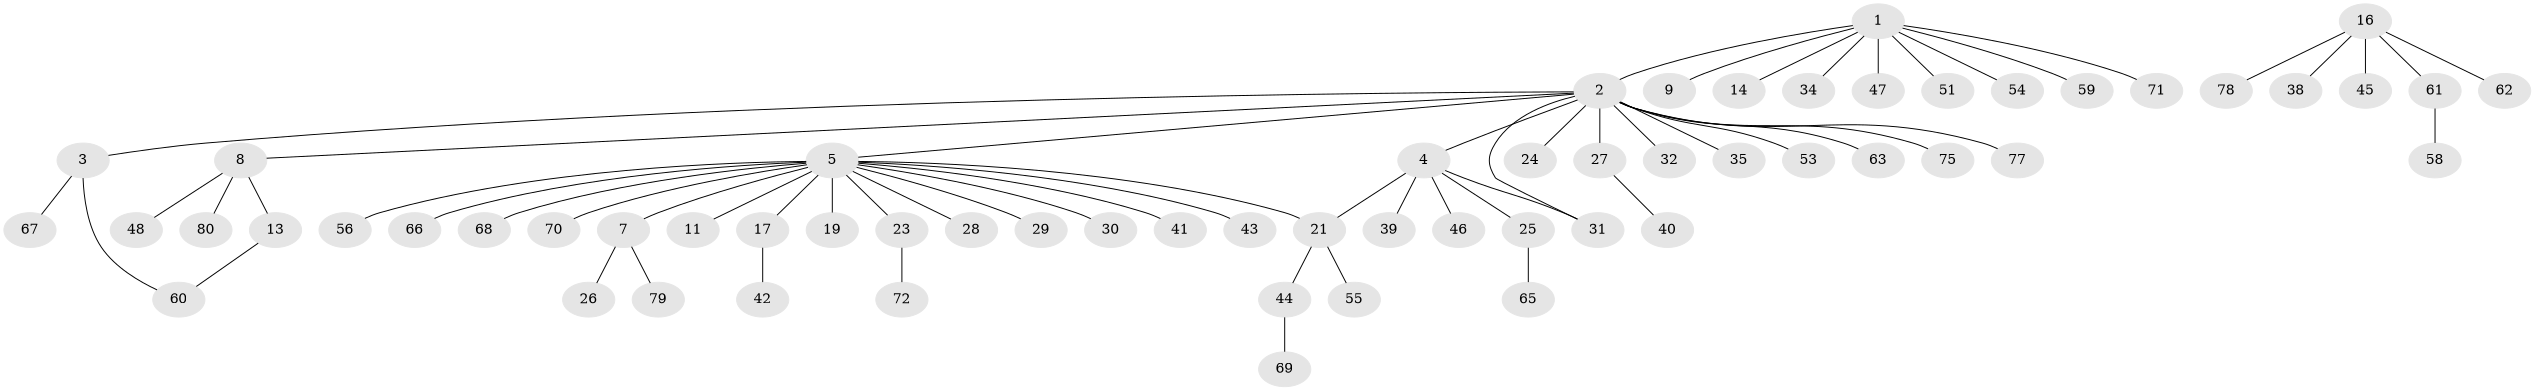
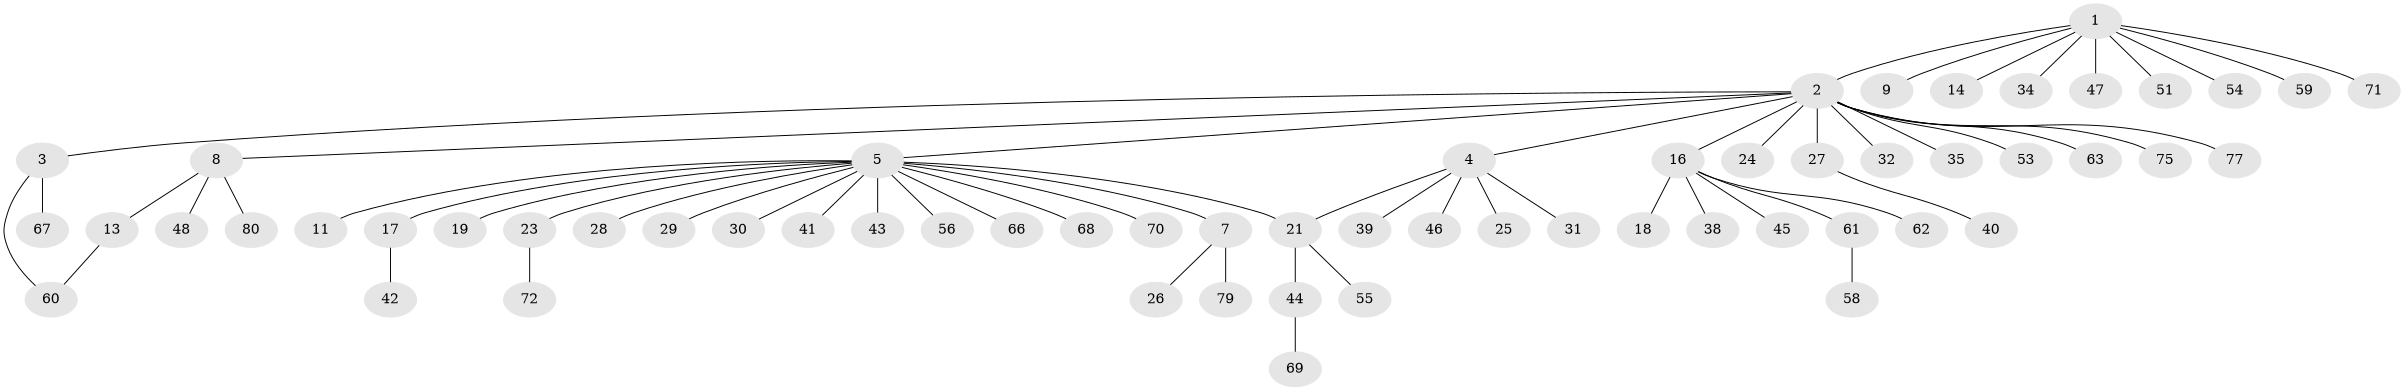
node "78": label "78" -> "18"
edge "2" -- "31": now "2" -- "16"
node "65": removed
